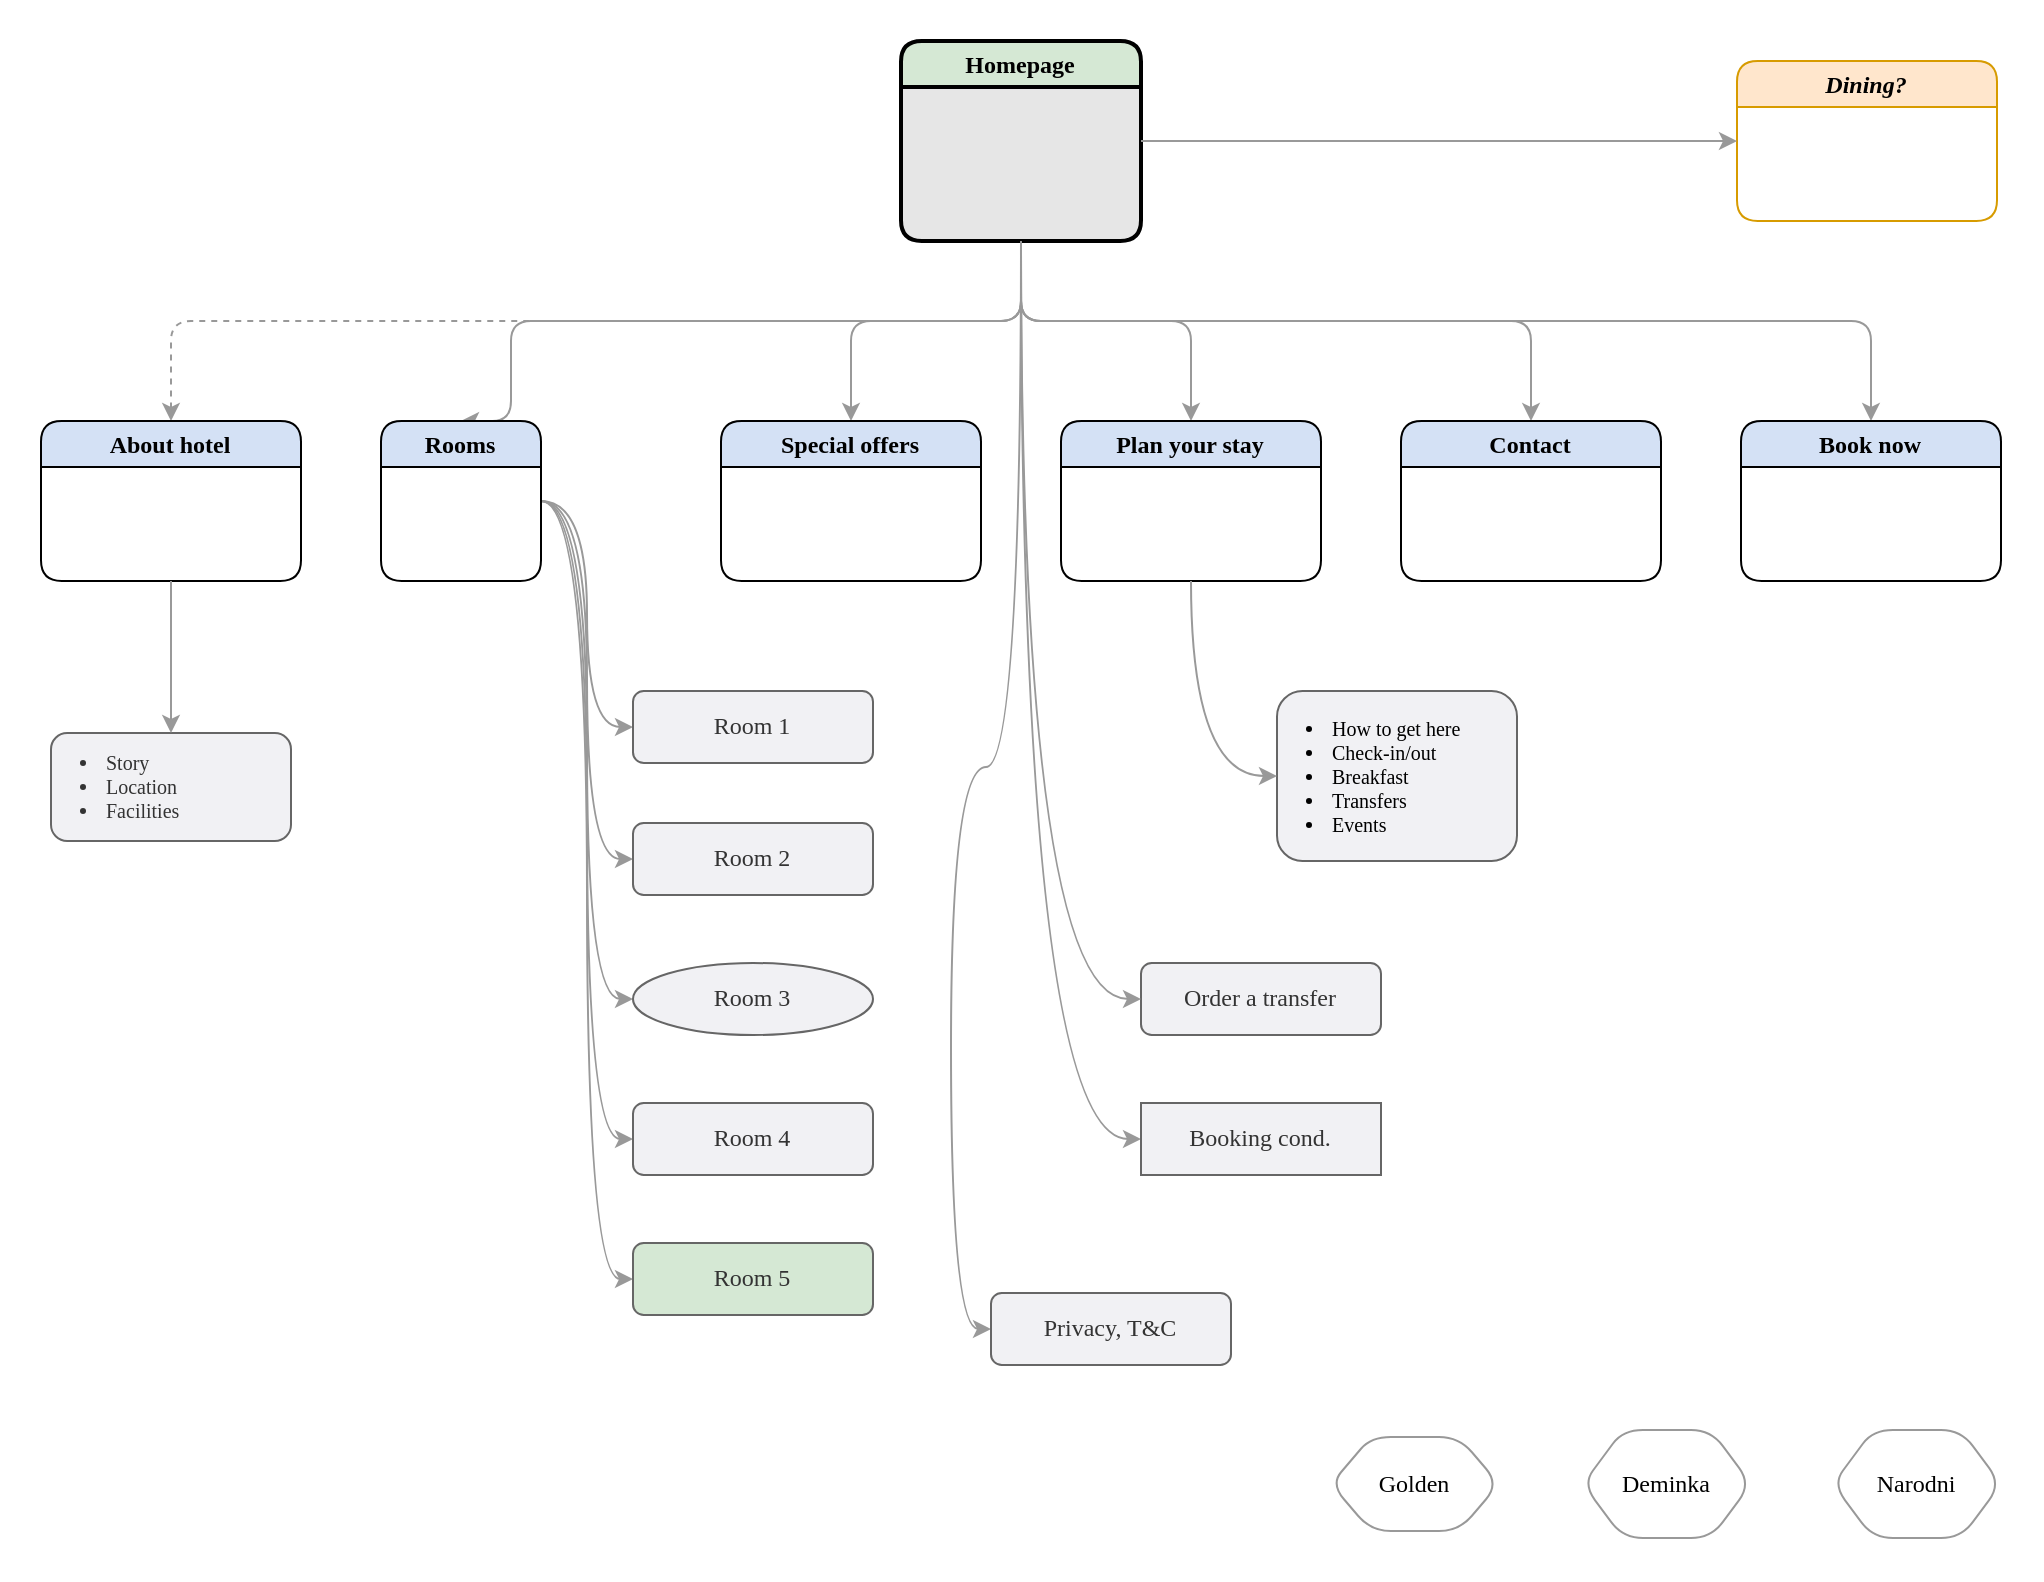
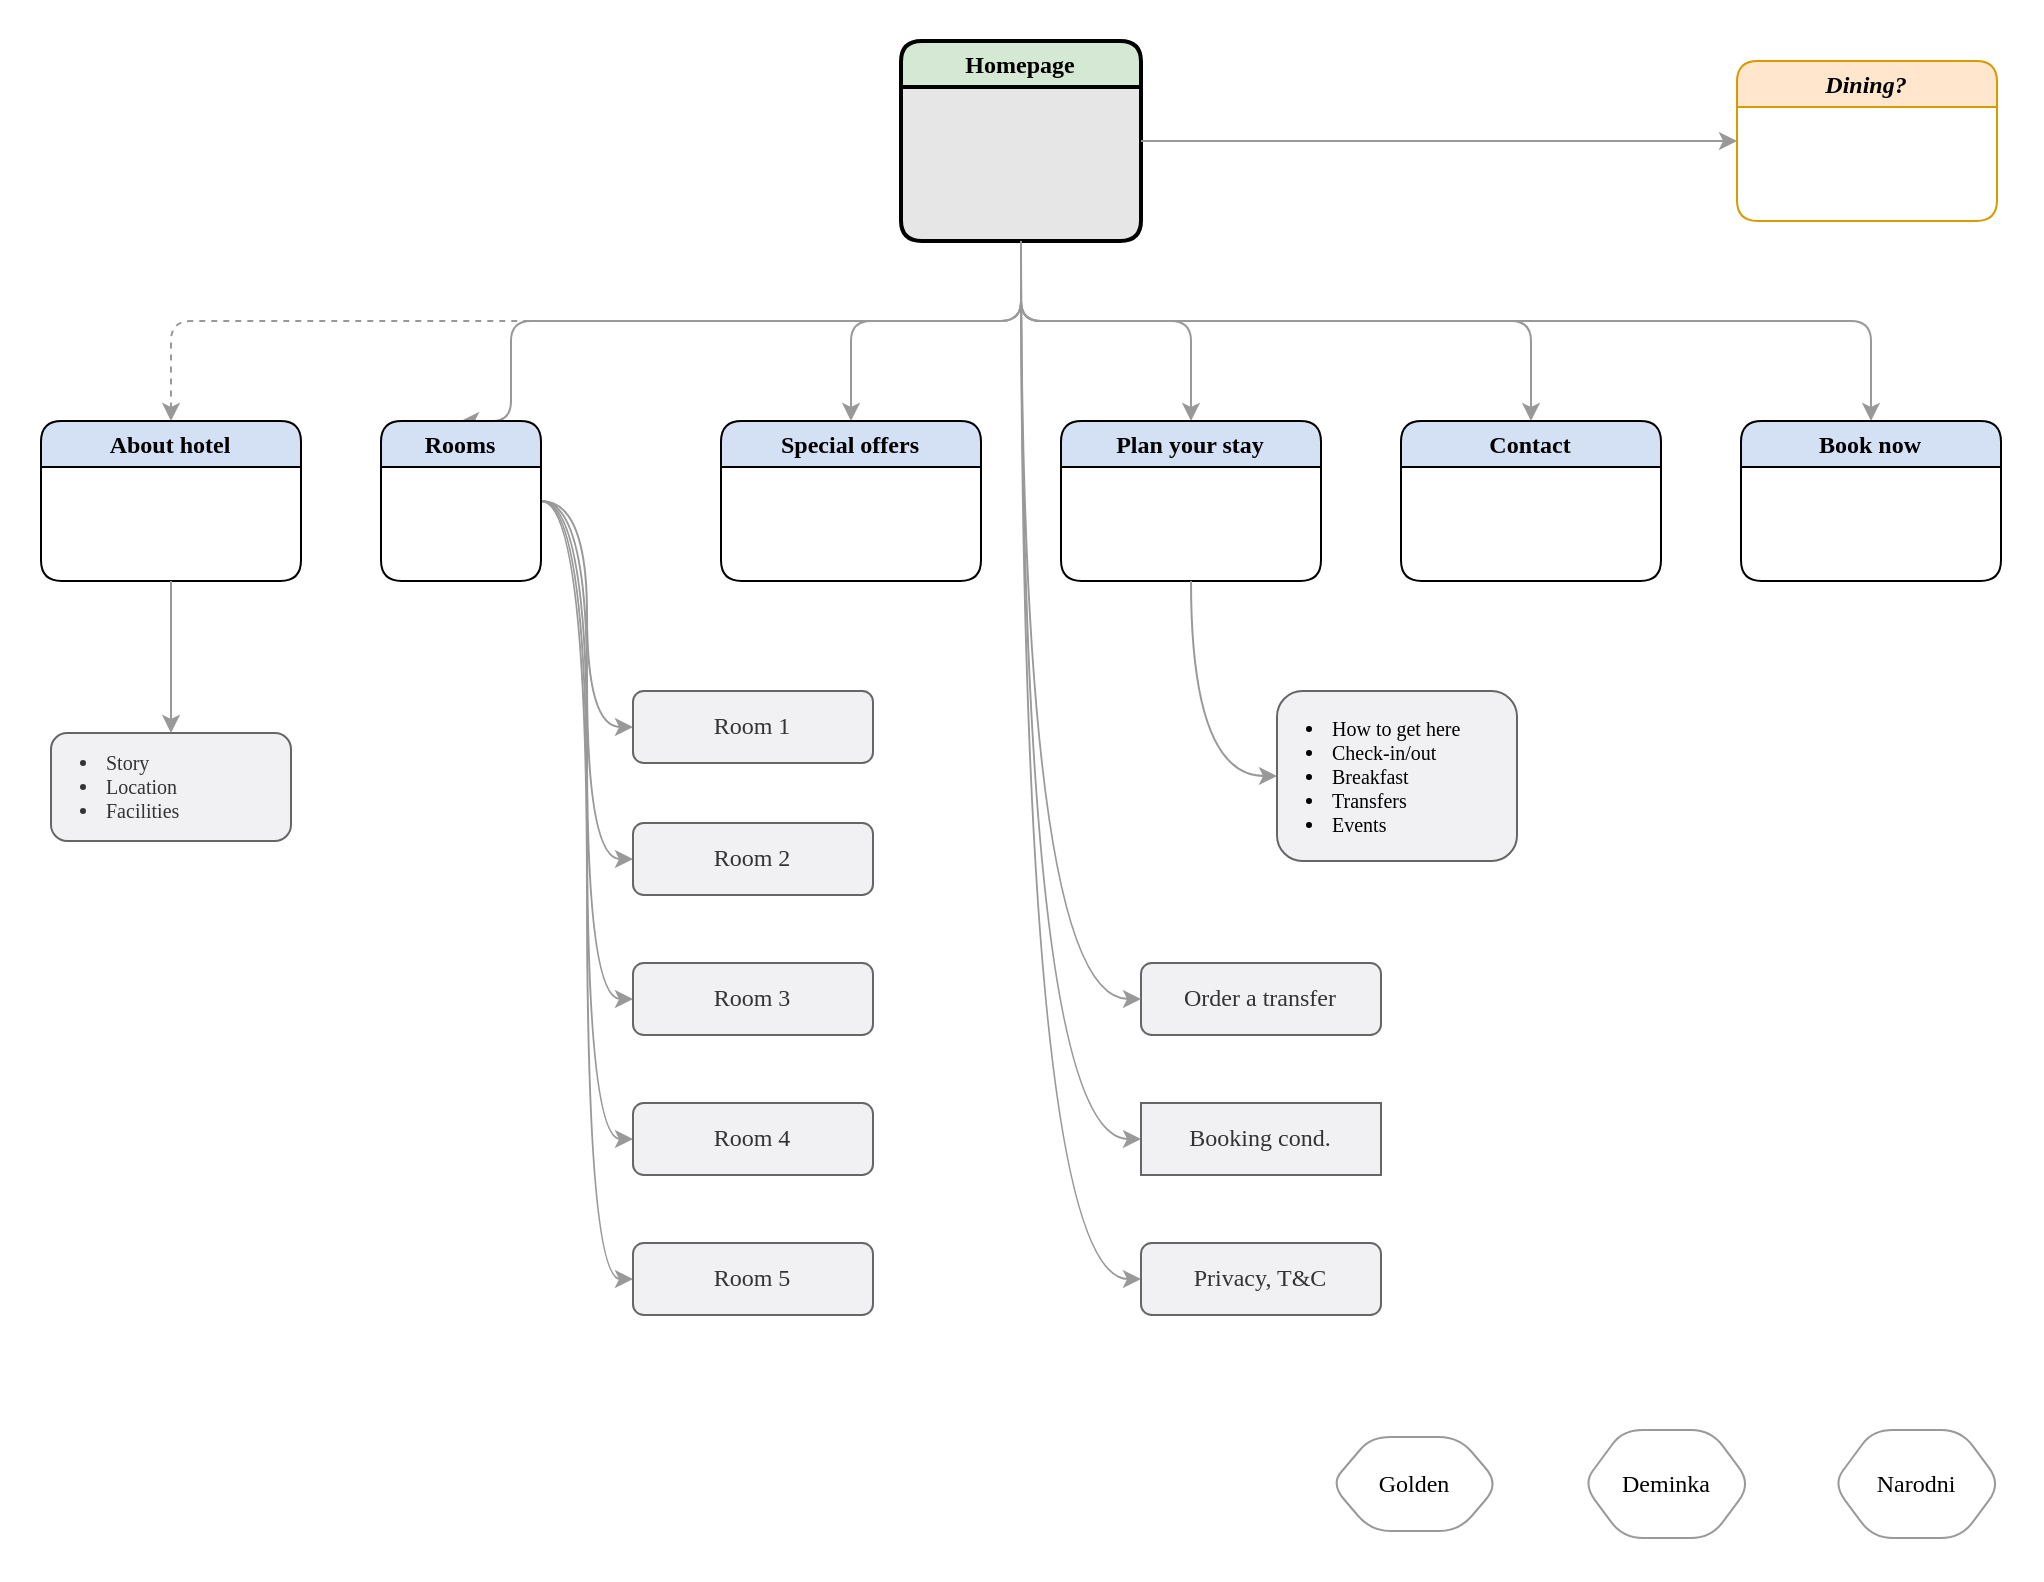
node "Room 3": shape ellipse -> rounded rectangle
node "Room 5": fillcolor #d5e8d4 -> #f1f1f4
node "Privacy, T&C": moved (1111, 1329) -> (1261, 1279)
